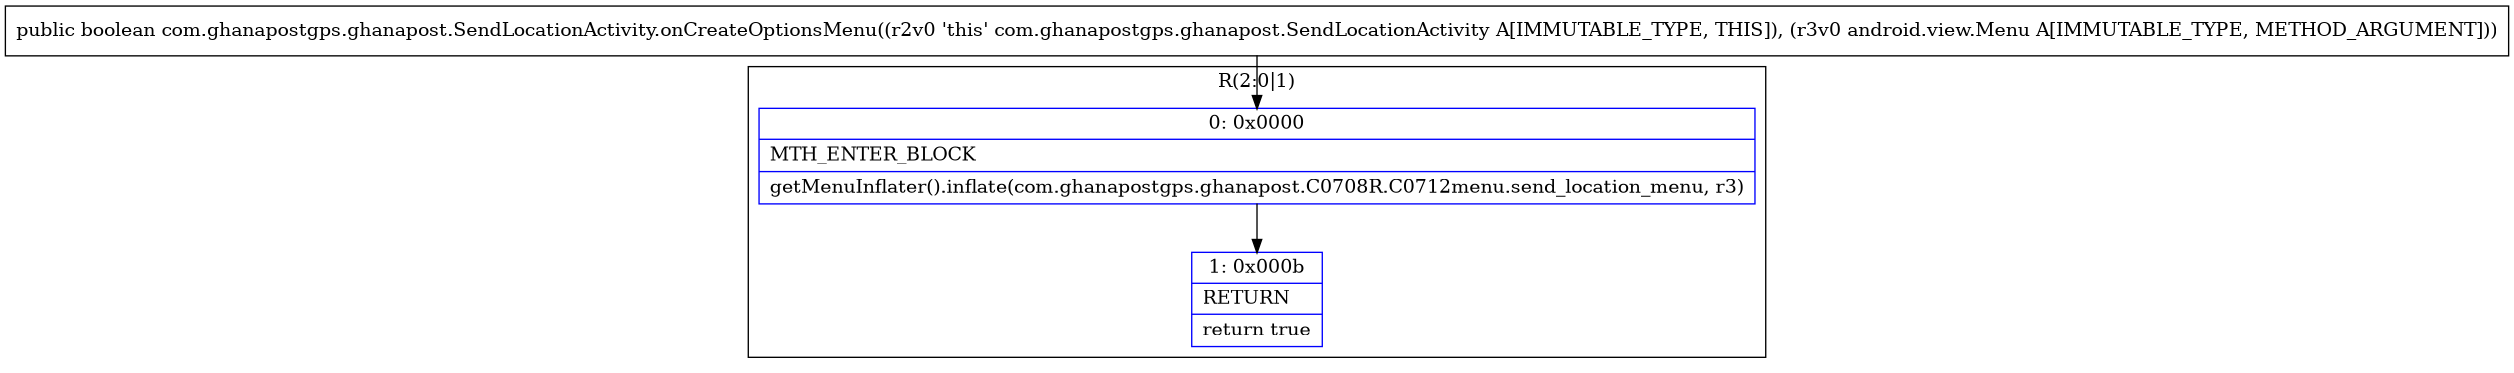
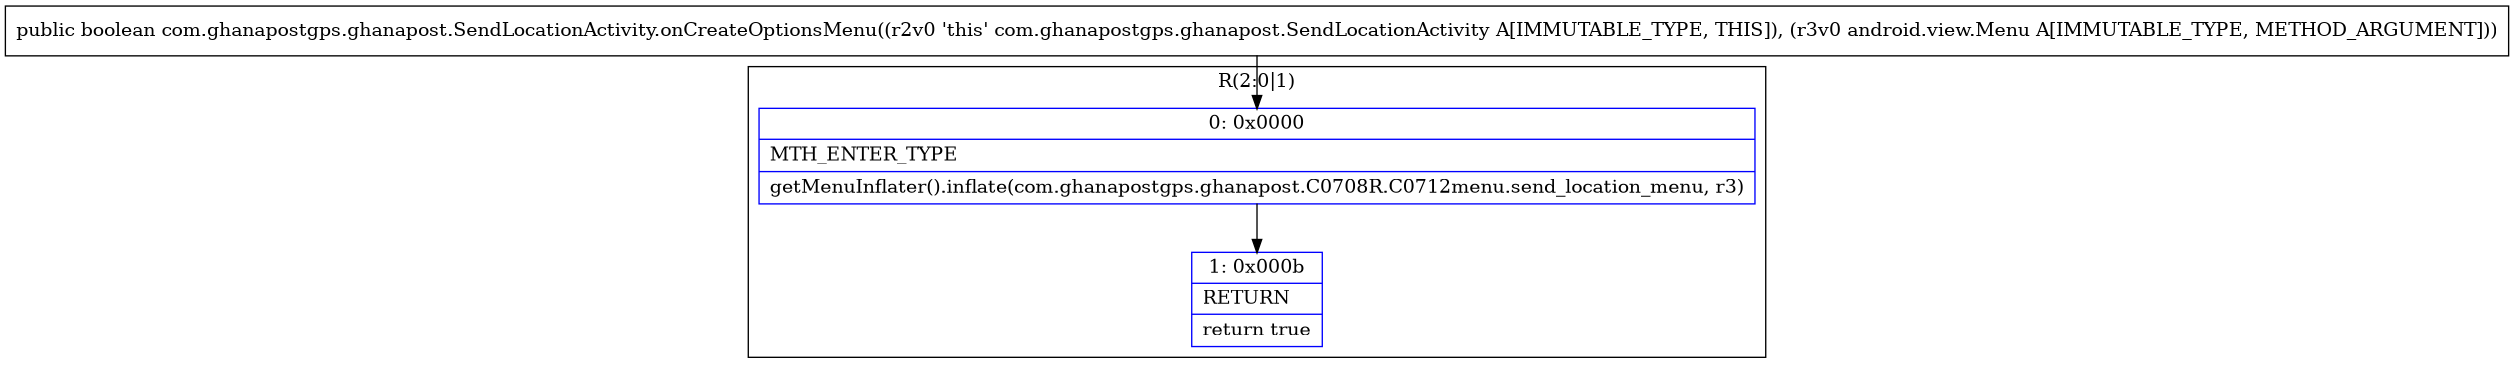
node "0: 0x0000": text "MTH_ENTER_BLOCK" -> "MTH_ENTER_TYPE"
